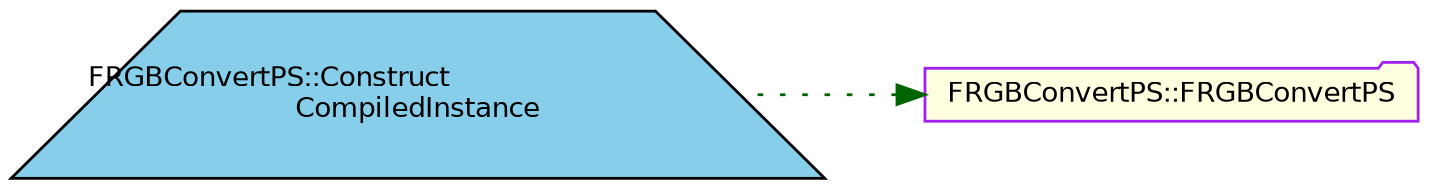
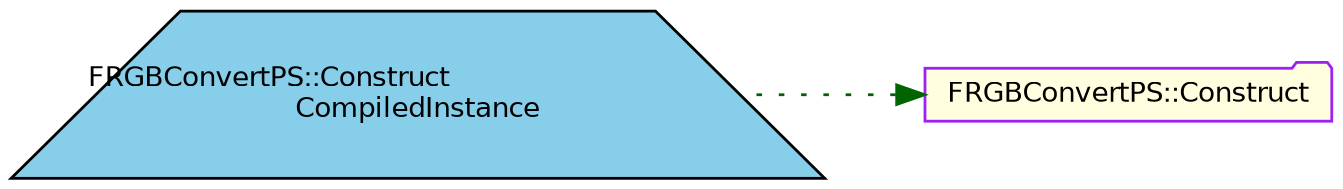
node "FRGBConvertPS::FRGBConvertPS": label "FRGBConvertPS::FRGBConvertPS" -> "FRGBConvertPS::Construct"
